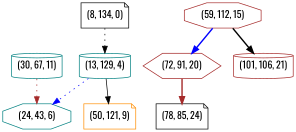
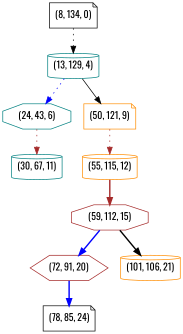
node "(101, 106, 21)": color brown -> darkorange
edge "(30, 67, 11)" -> "(24, 43, 6)": reversed
edge "(72, 91, 20)" -> "(78, 85, 24)": color brown -> blue
node "(55, 115, 12)": added
